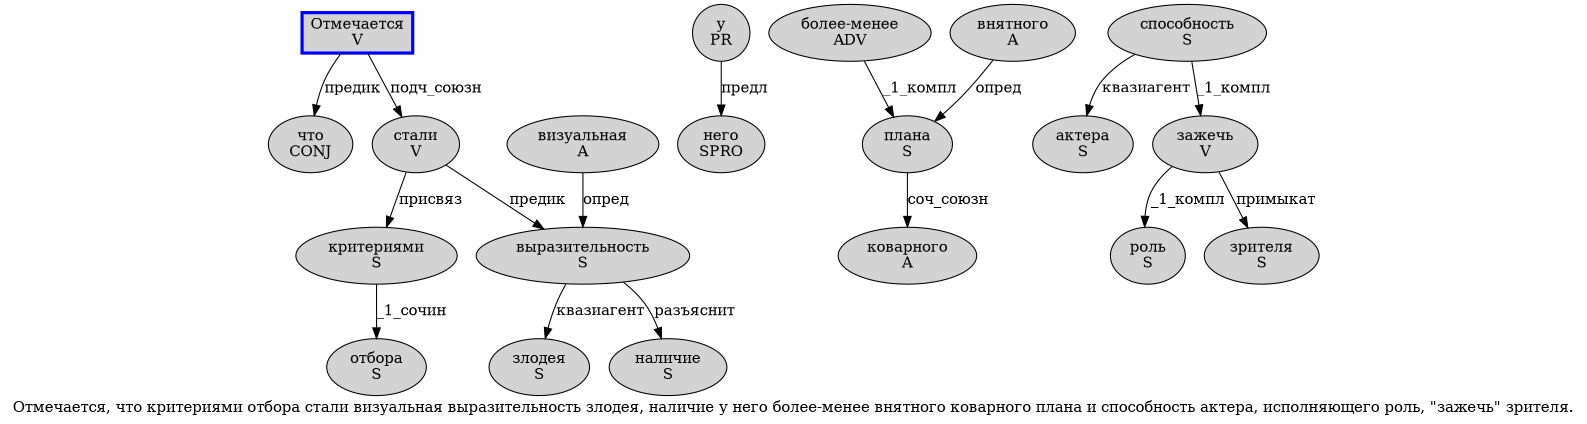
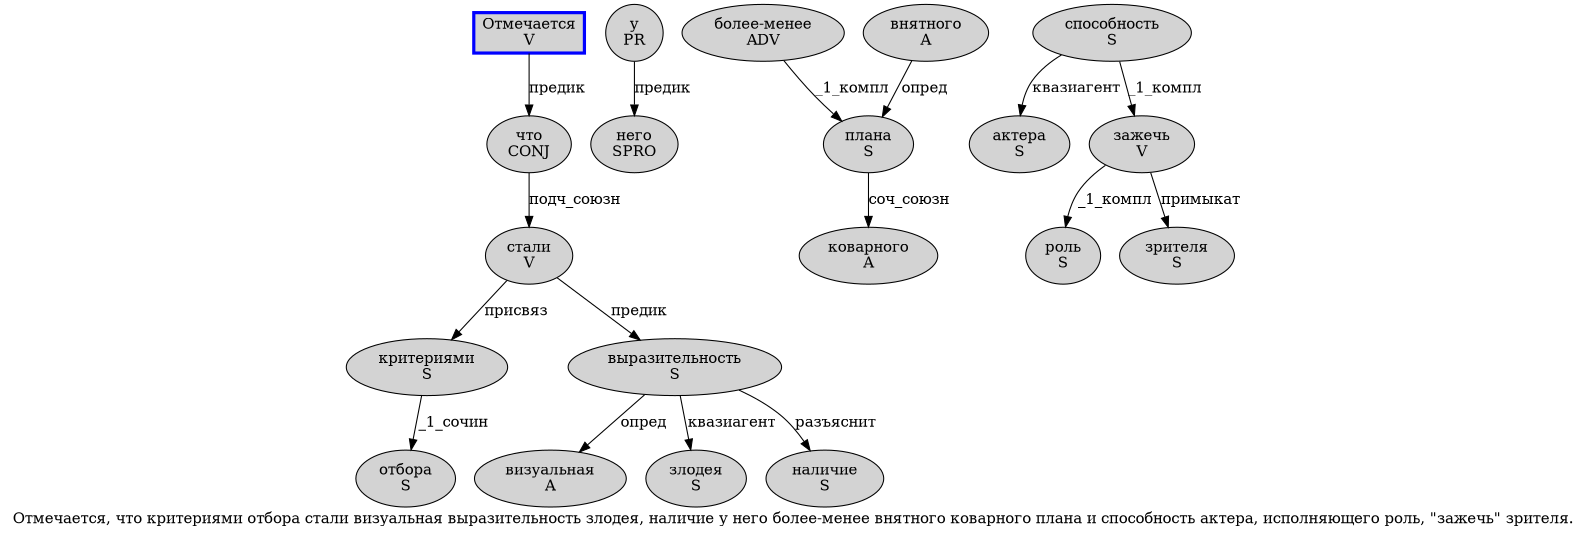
edge "Отмечается V" -> "стали V": now "что CONJ" -> "стали V"
edge "у PR" -> "него SPRO": label "предл" -> "предик"
edge "визуальная A" -> "выразительность S": reversed
